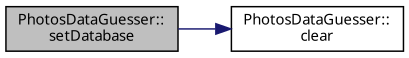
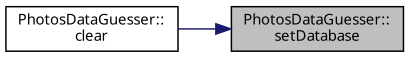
edge "PhotosDataGuesser:: setDatabase" -> "PhotosDataGuesser:: clear": reversed
